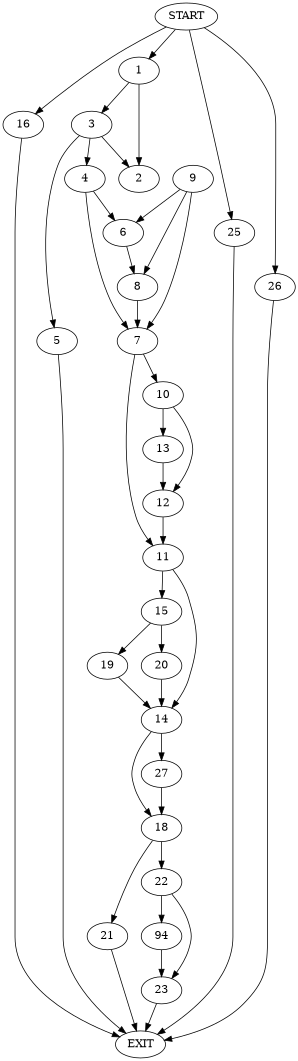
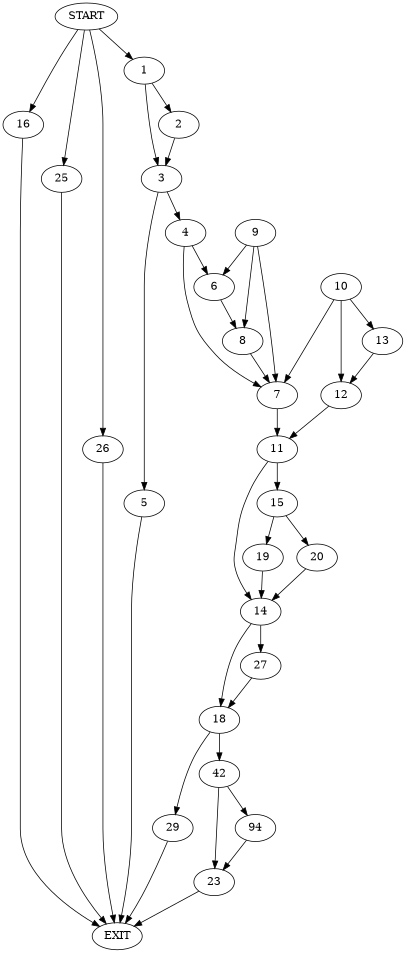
edge "3" -> "2": reversed
edge "7" -> "10": reversed
node "22": label "22" -> "42"
node "21": label "21" -> "29"
